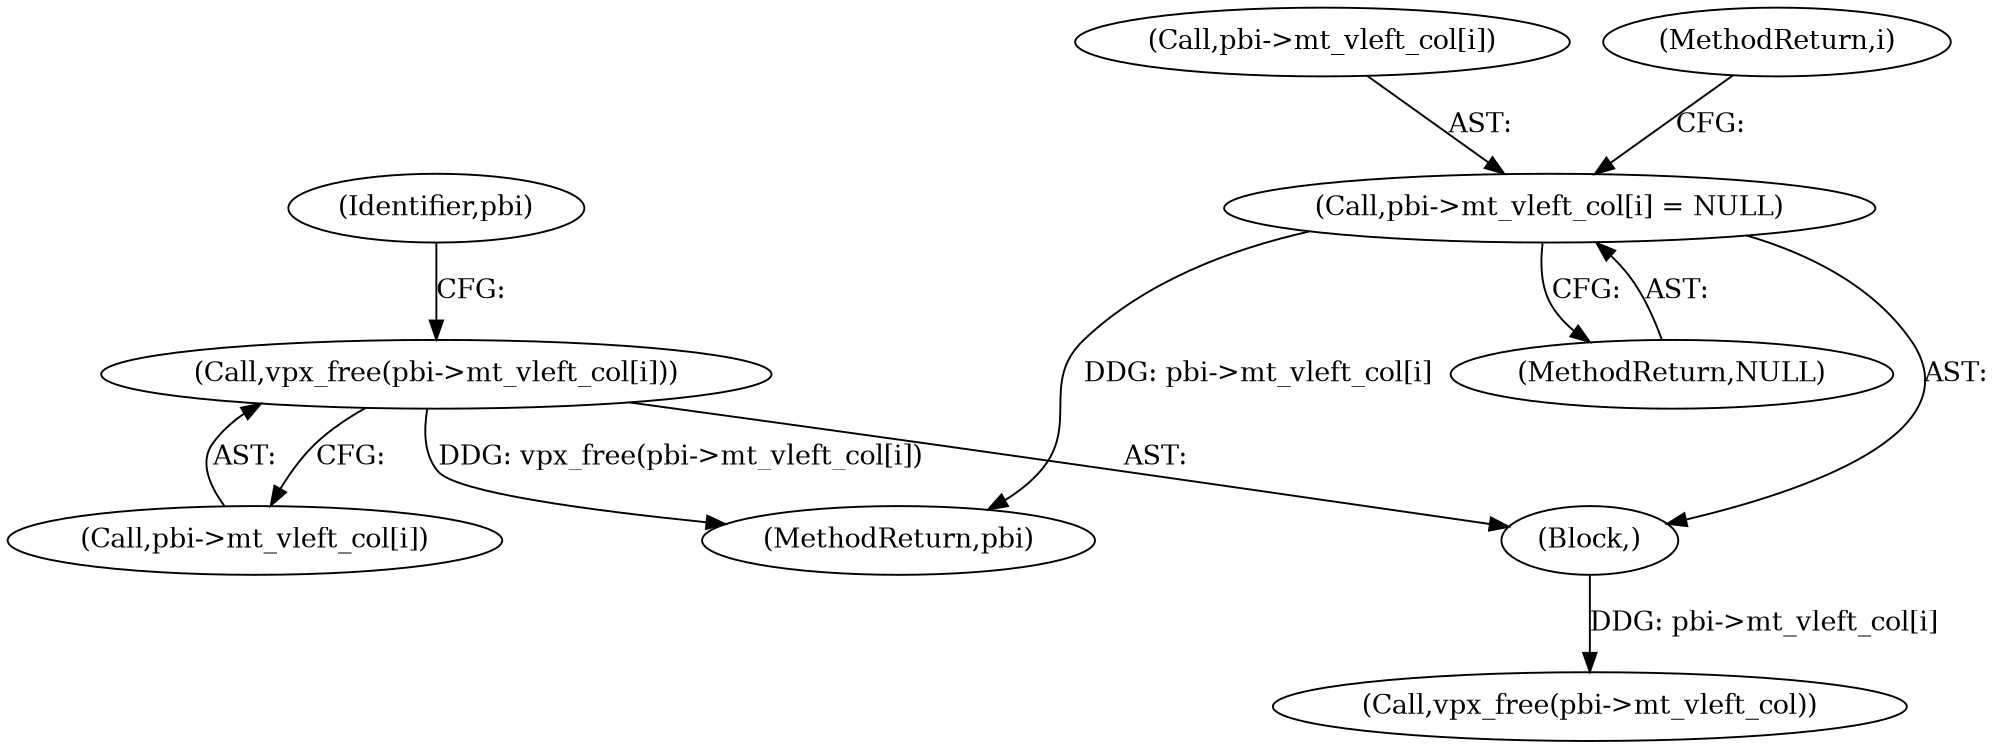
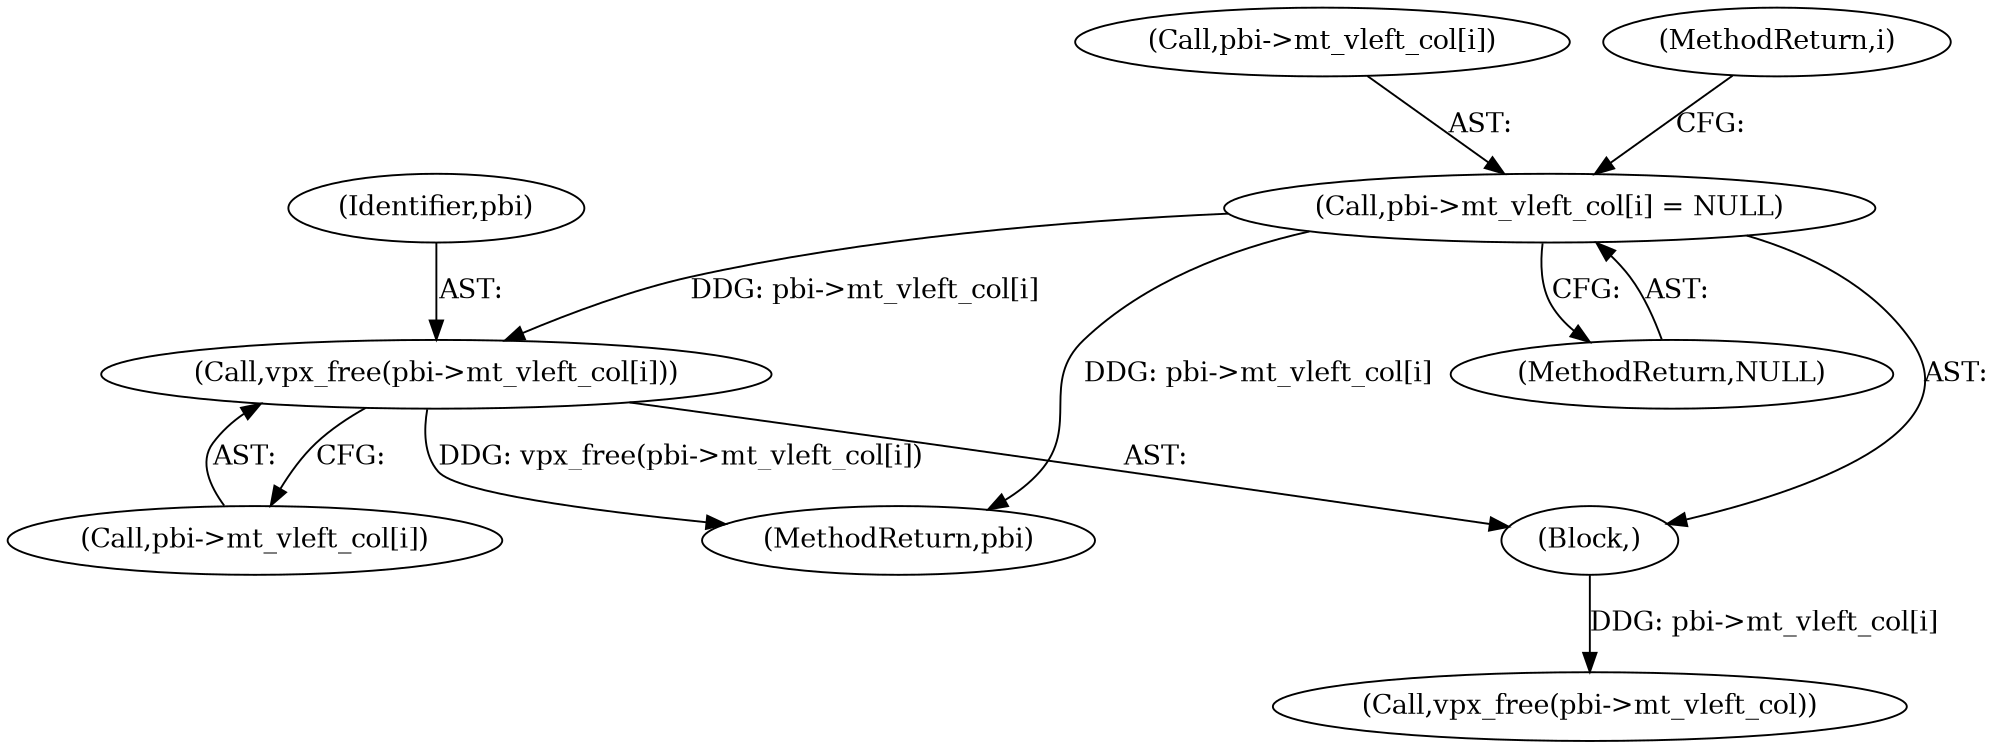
edge "(Call,pbi->mt_vleft_col[i] = NULL)" -> "(Call,vpx_free(pbi->mt_vleft_col[i]))": added, label "DDG: pbi->mt_vleft_col[i]"
edge "(Identifier,pbi)" -> "(Call,vpx_free(pbi->mt_vleft_col[i]))": label "CFG: " -> "AST: "
